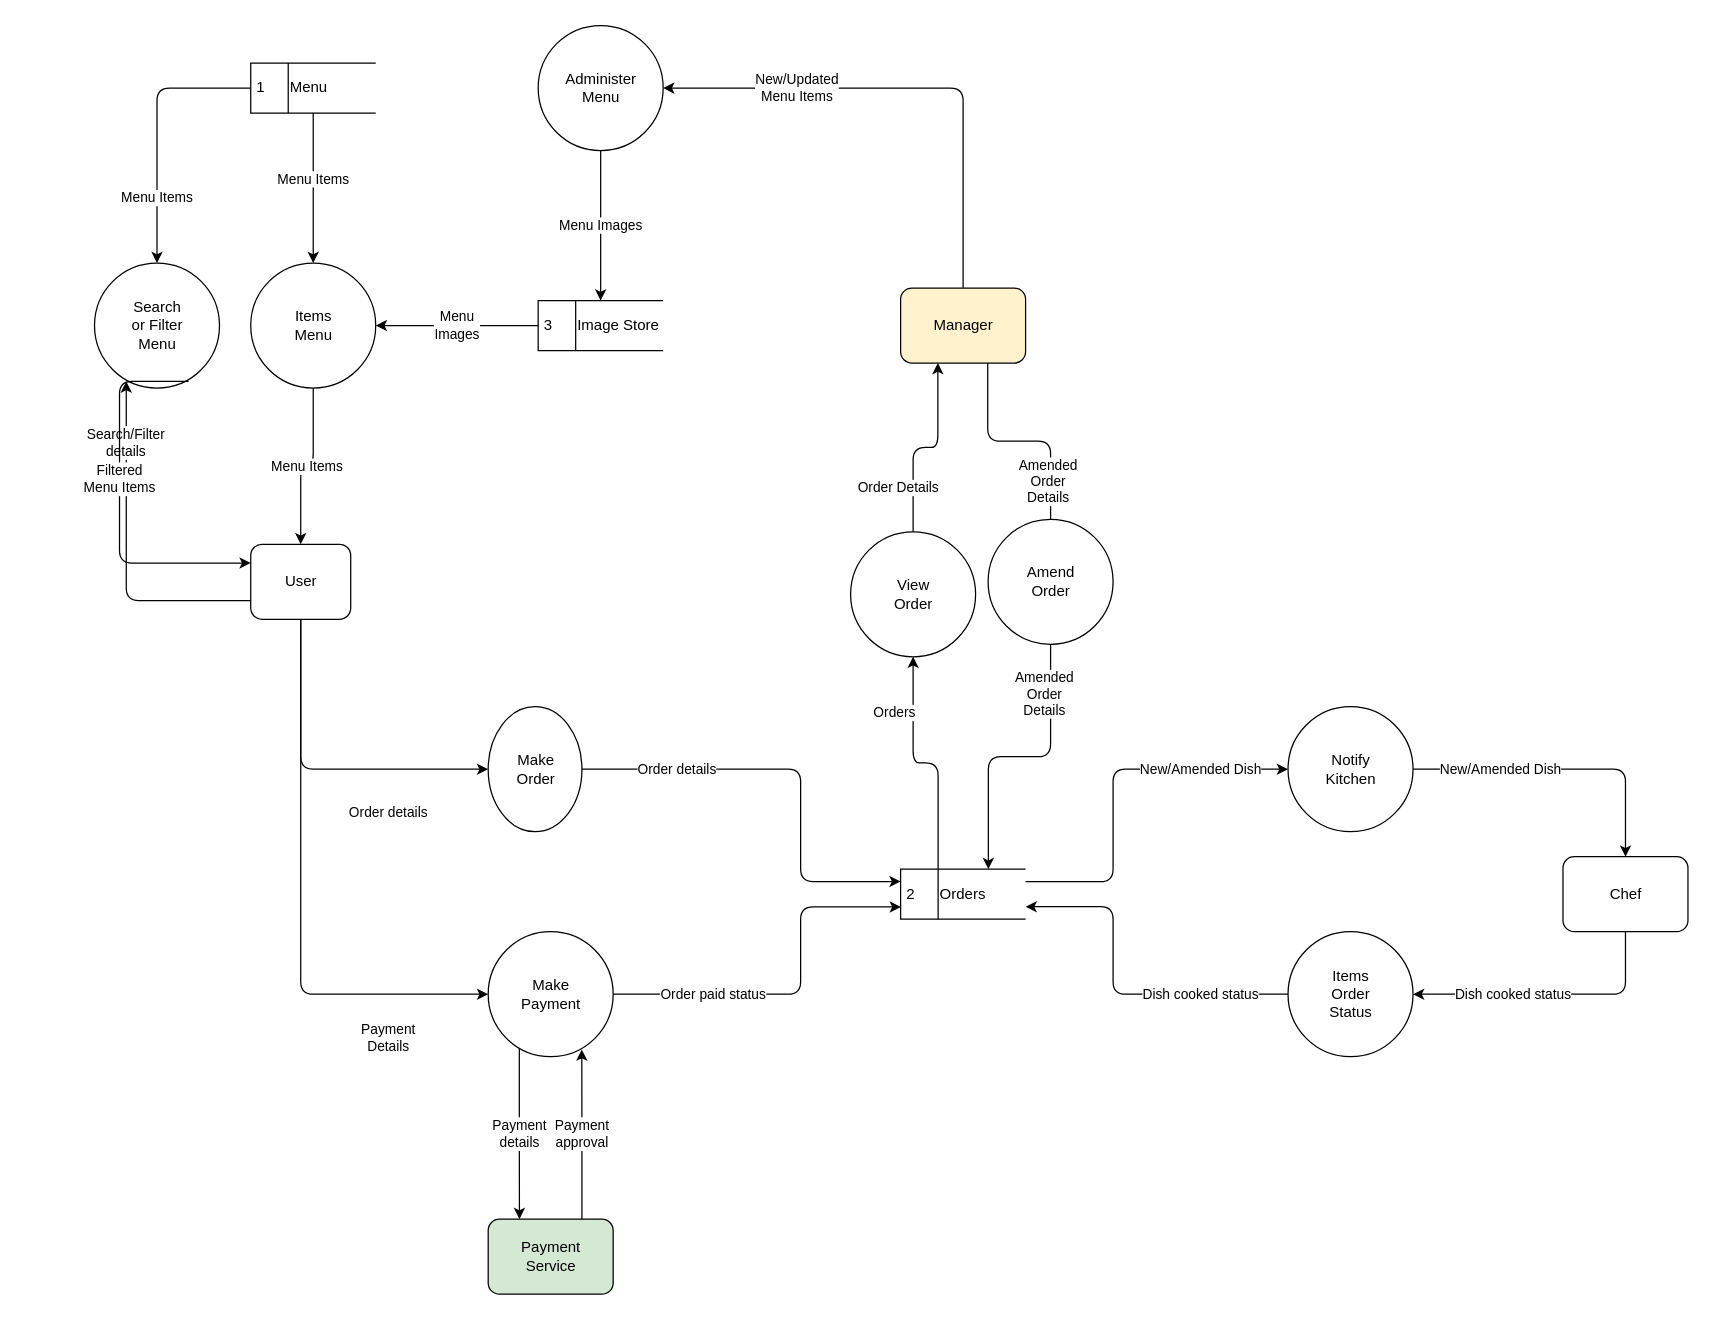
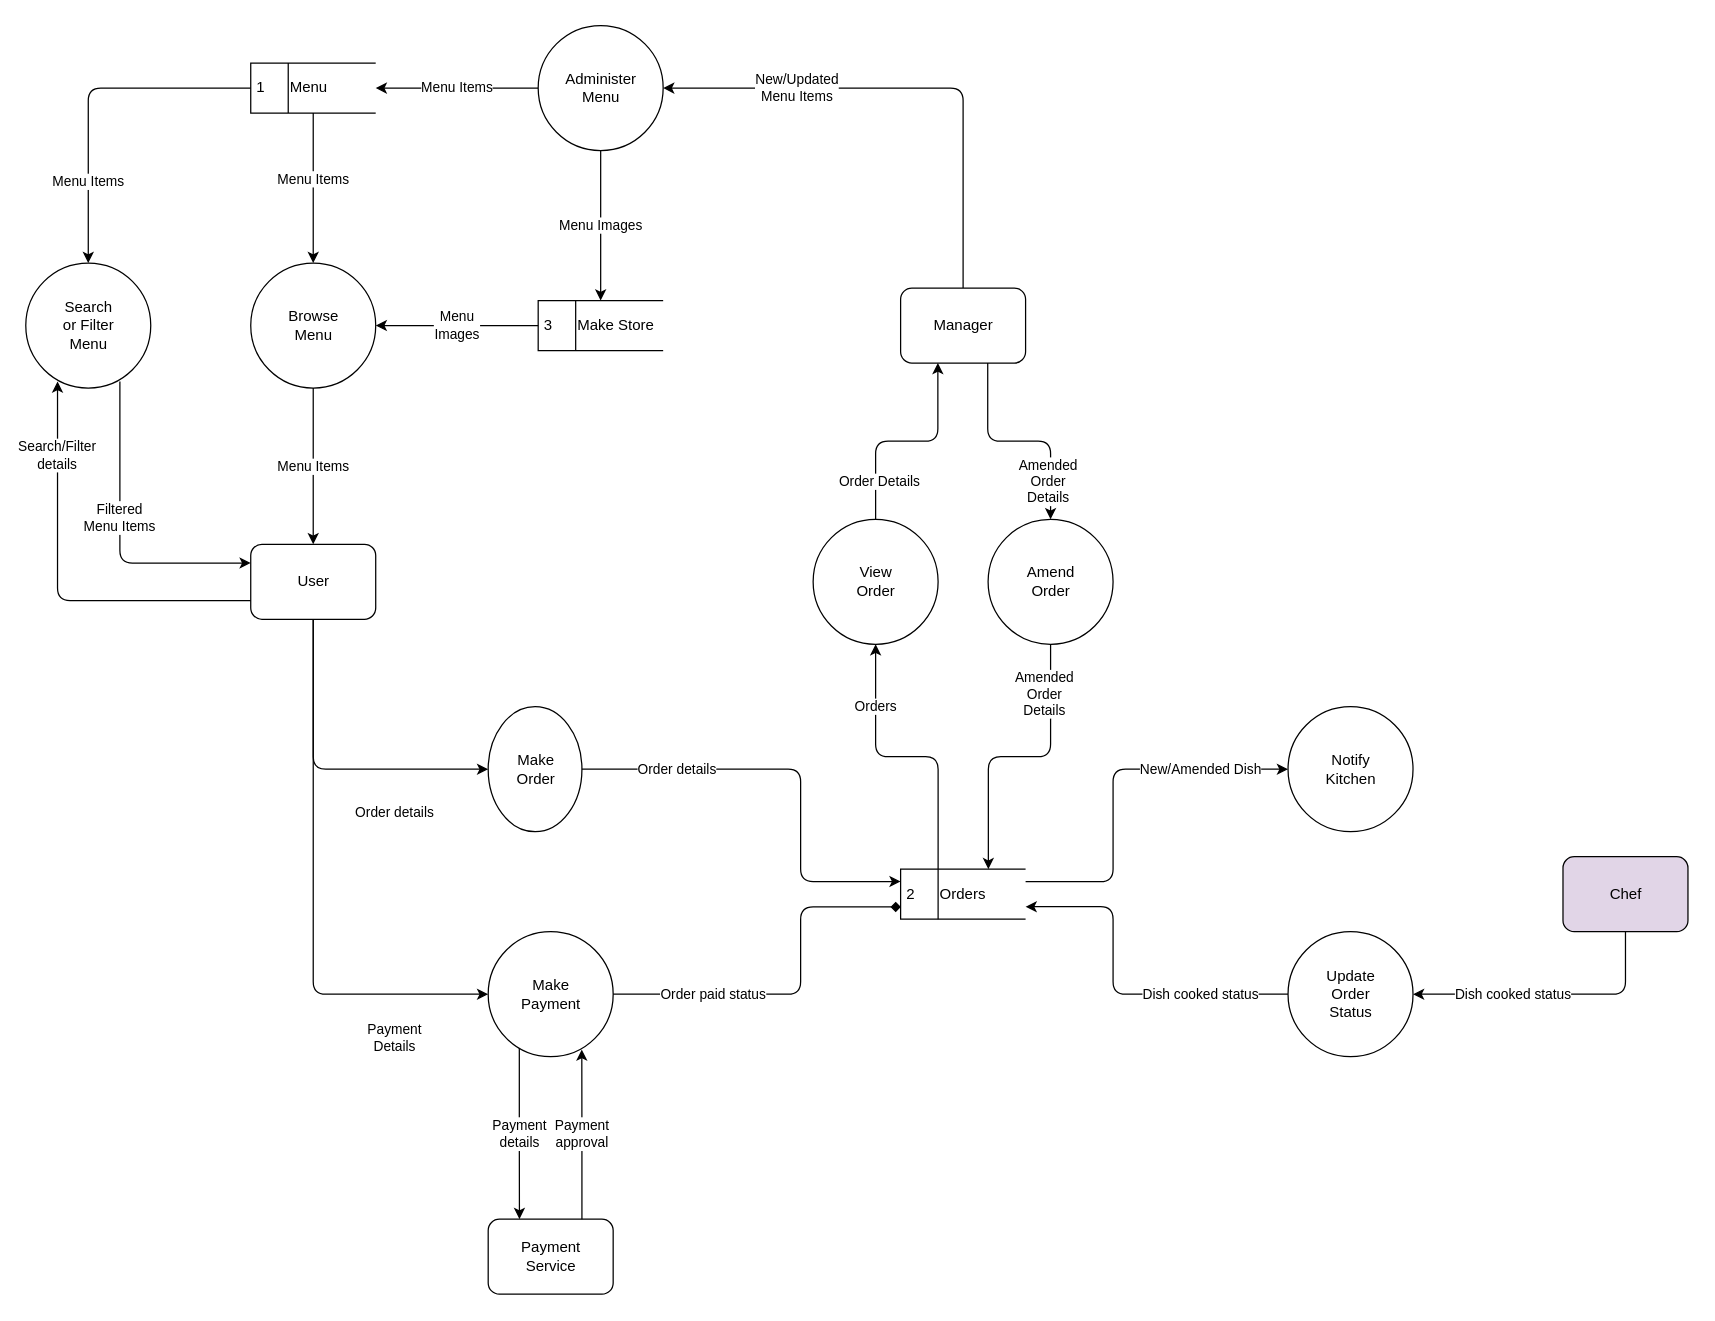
edge "Administer Menu" -> "1 Menu": added, label "Menu Items"
node "Search or Filter Menu": moved (157, 326) -> (88, 326)
node "Items Menu": label "Items Menu" -> "Browse Menu"
node "3 Image Store": label "3 Image Store" -> "3 Make Store"
node "Manager": fillcolor #fff2cc -> #ffffff
edge "Manager" -- "Amend Order": arrowhead none -> classic
node "User": size 100x75 -> 125x75
node "View Order": moved (913, 594) -> (876, 582)
edge "Notify Kitchen" -> "Chef": removed, label "New/Amended Dish"
node "Chef": fillcolor #ffffff -> #e1d5e7
edge "Make Payment" -> "2 Orders": arrowhead classic -> diamond
node "Items Order Status": label "Items Order Status" -> "Update Order Status"
node "Payment Service": fillcolor #d5e8d4 -> #ffffff
